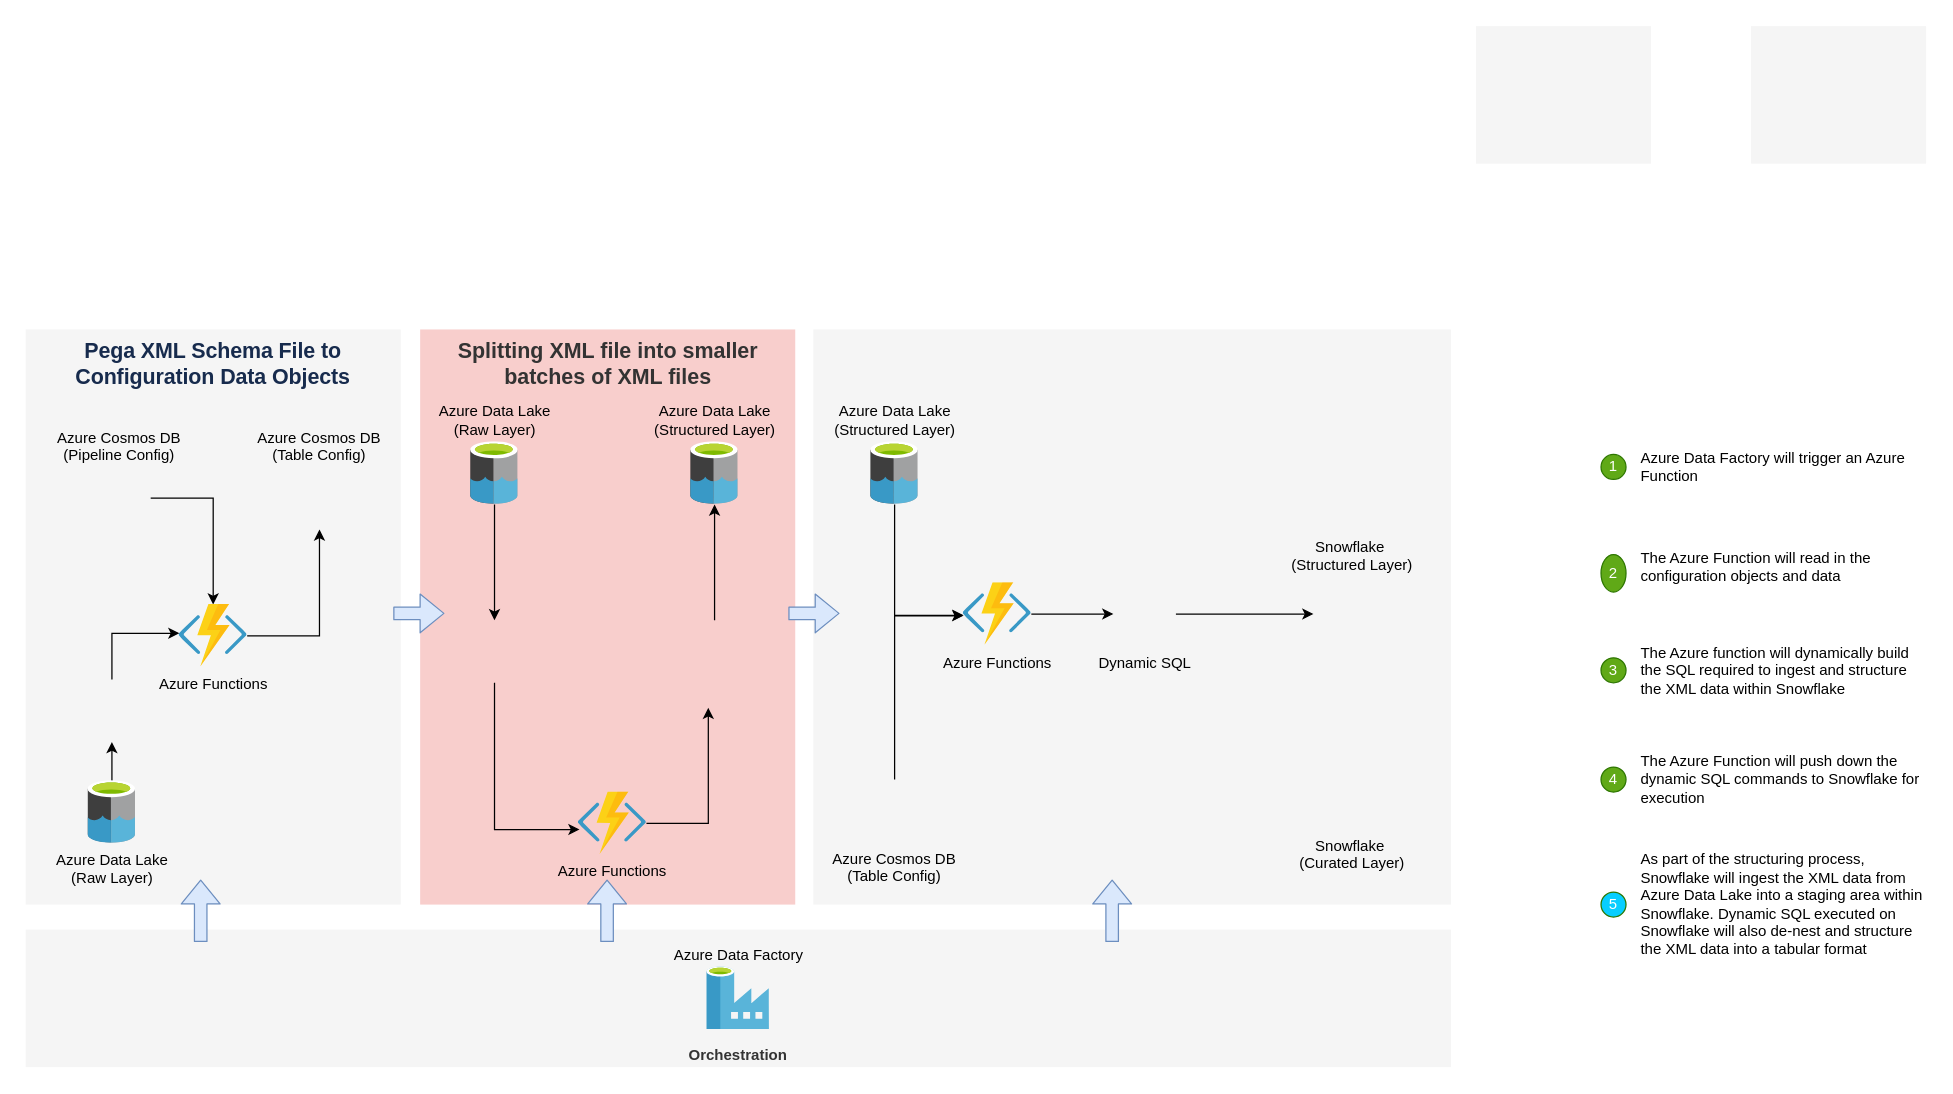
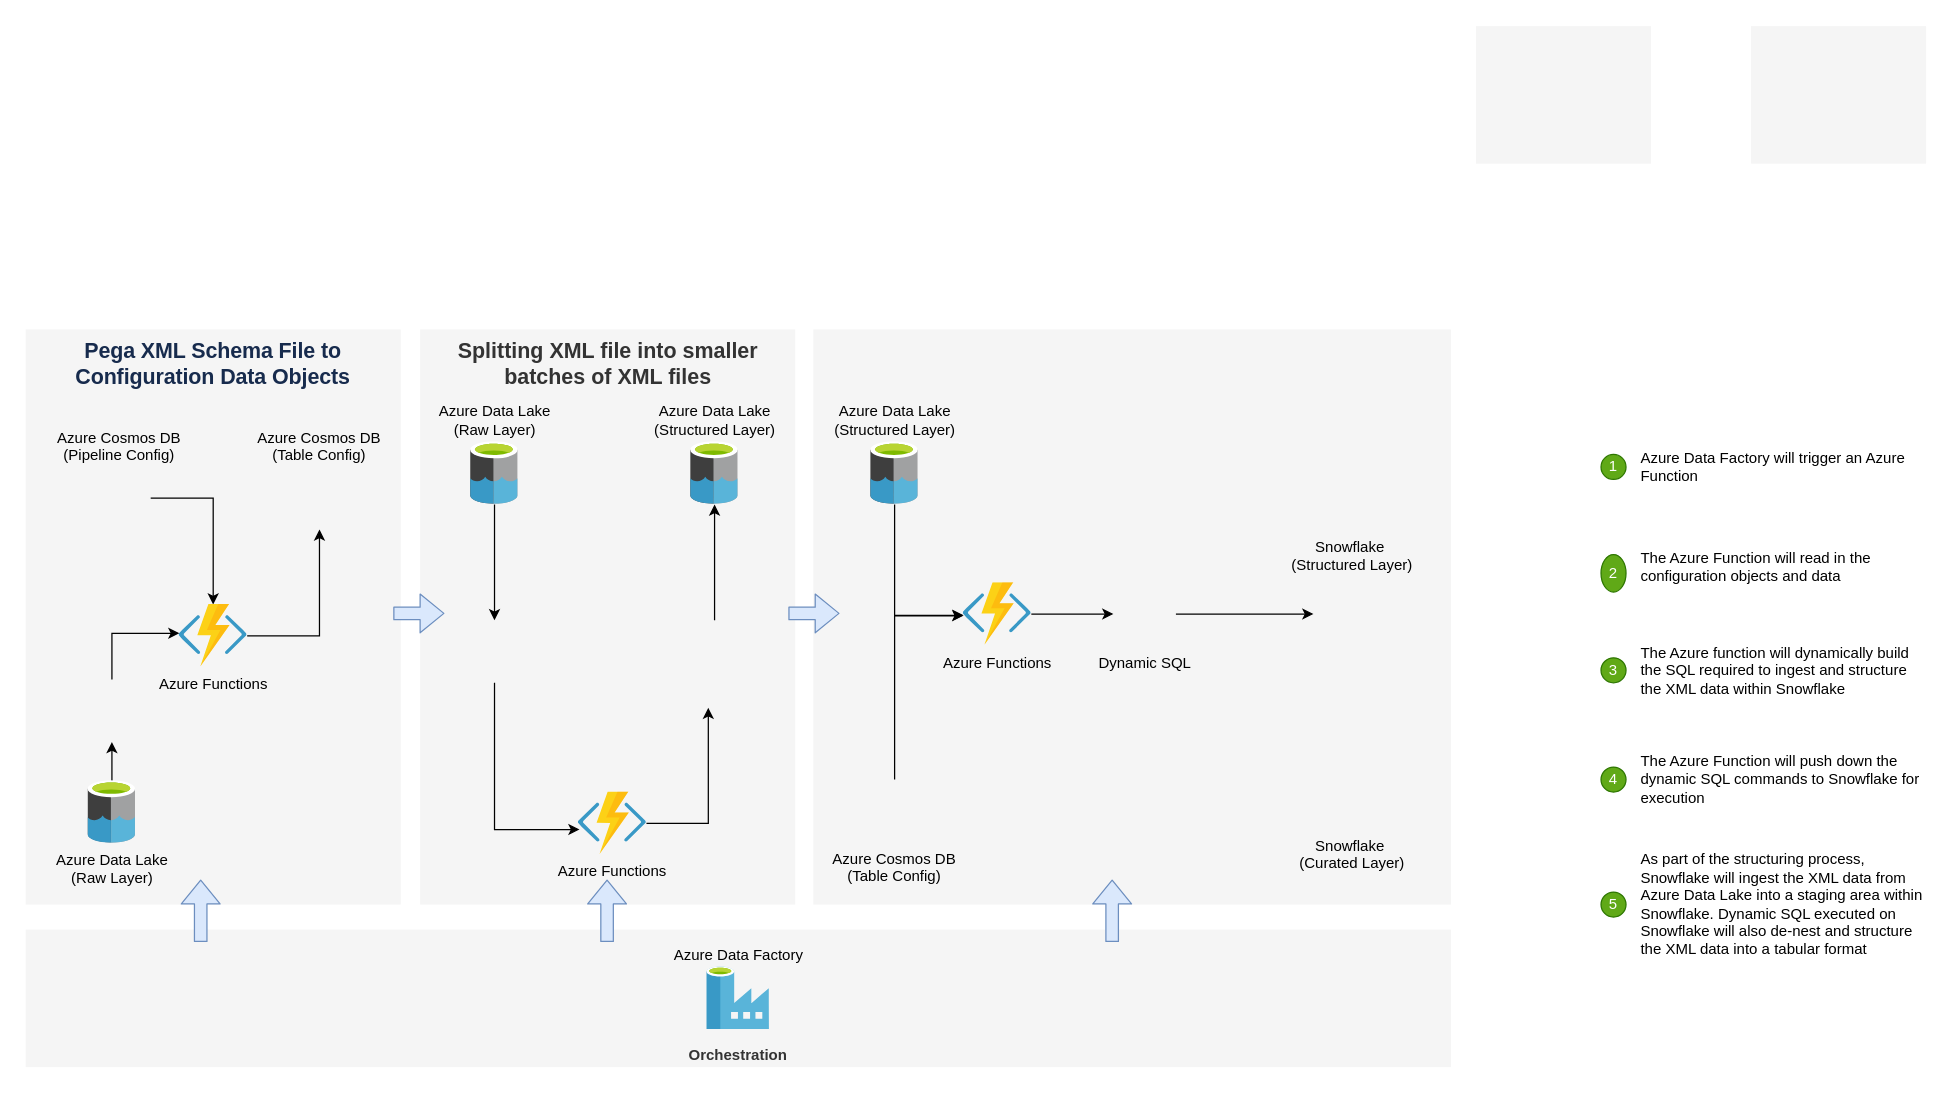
node "Splitting XML file into smaller batches of XML files": fillcolor #f8cecc -> #f5f5f5
node "5": fillcolor #08ceff -> #60a917
